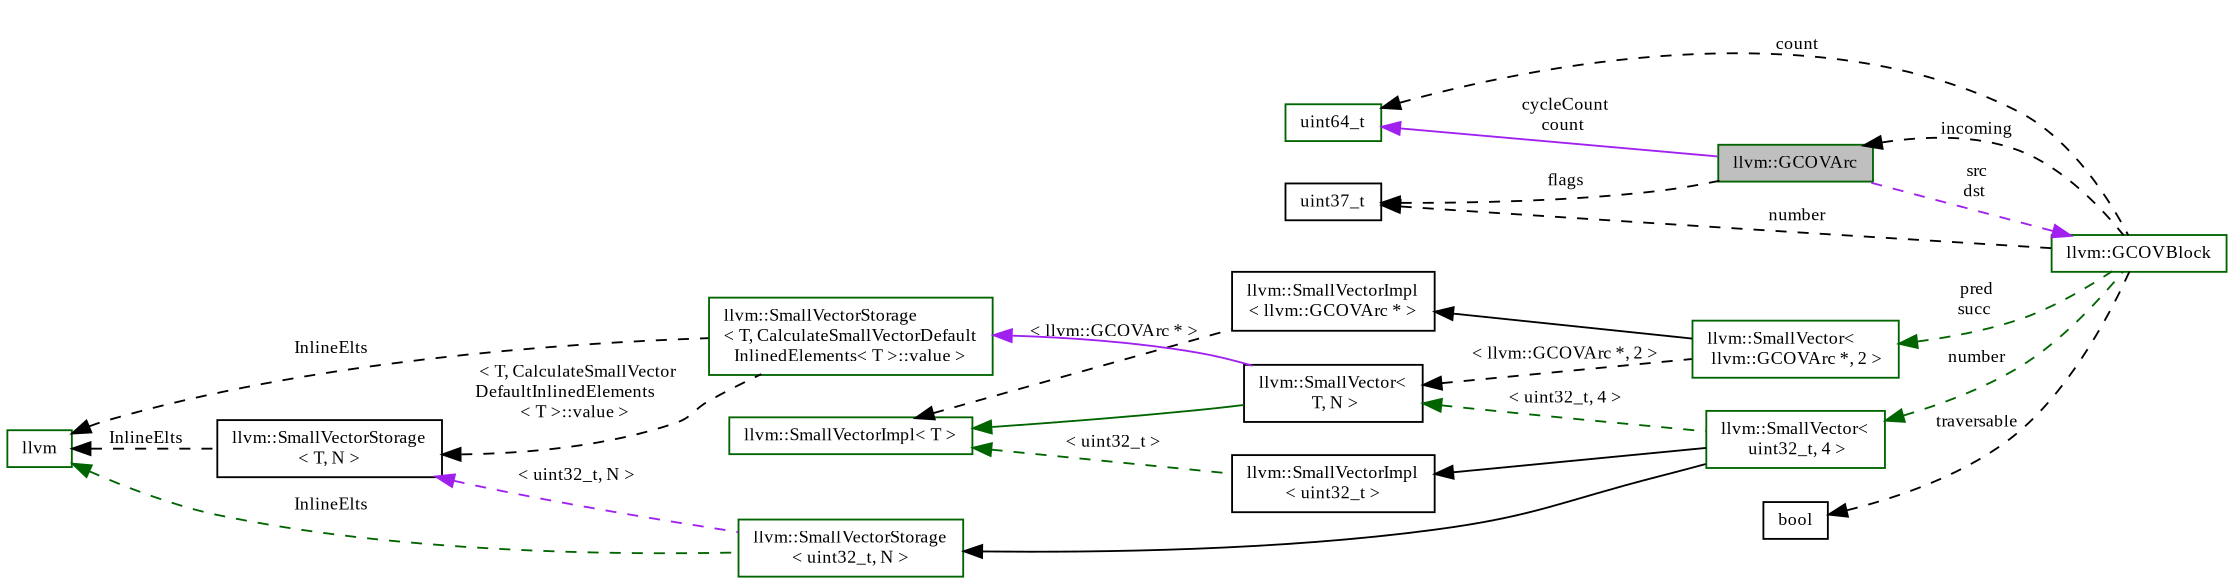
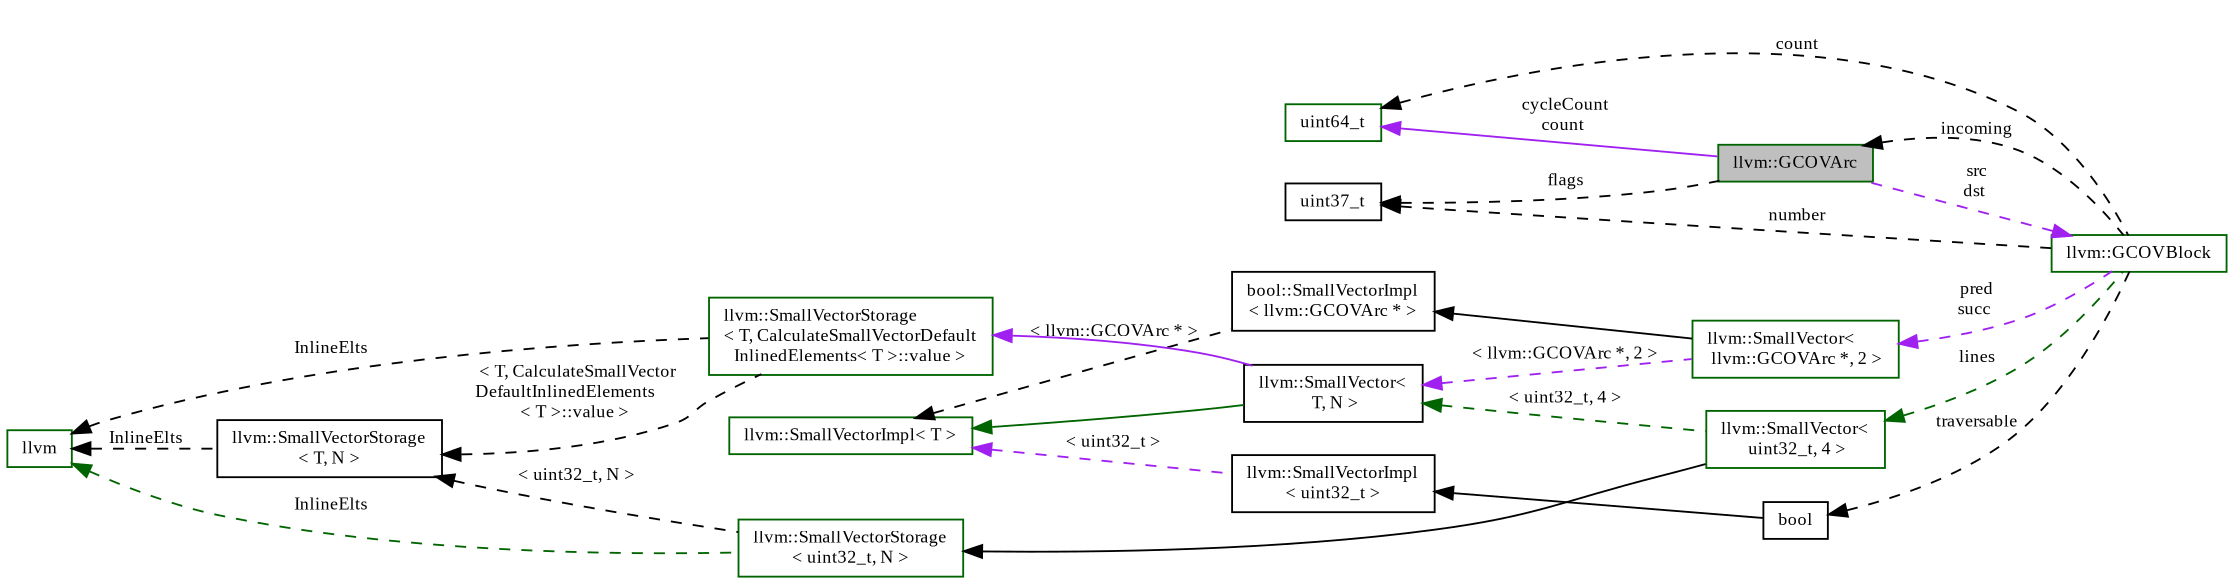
node "llvm::SmallVectorImpl < llvm::GCOVArc * >": label "llvm::SmallVectorImpl < llvm::GCOVArc * >" -> "bool::SmallVectorImpl < llvm::GCOVArc * >"
edge "llvm::GCOVBlock" -> "llvm::SmallVector< llvm::GCOVArc *, 2 >": color darkgreen -> purple
edge "llvm::GCOVBlock" -> "llvm::SmallVector< uint32_t, 4 >": label " number" -> " lines"
edge "llvm::SmallVector< llvm::GCOVArc *, 2 >" -> "llvm::SmallVector< T, N >": color black -> purple
edge "llvm::SmallVector< uint32_t, 4 >" -> "llvm::SmallVectorImpl < uint32_t >": now "bool" -> "llvm::SmallVectorImpl < uint32_t >"
edge "llvm::SmallVectorImpl < uint32_t >" -> "llvm::SmallVectorImpl< T >": color darkgreen -> purple
edge "llvm::SmallVectorStorage < uint32_t, N >" -> "llvm::SmallVectorStorage < T, N >": color purple -> black
